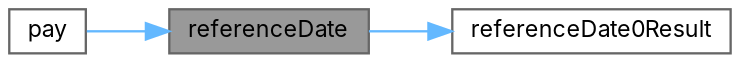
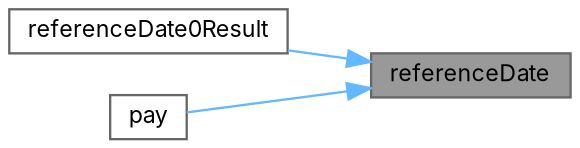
edge "referenceDate" -> "referenceDate0Result": reversed
